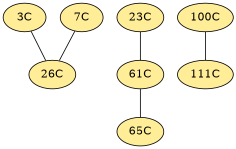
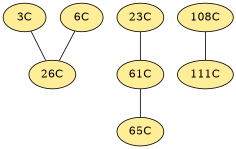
node "7C": label "7C" -> "6C"
node "100C": label "100C" -> "108C"
